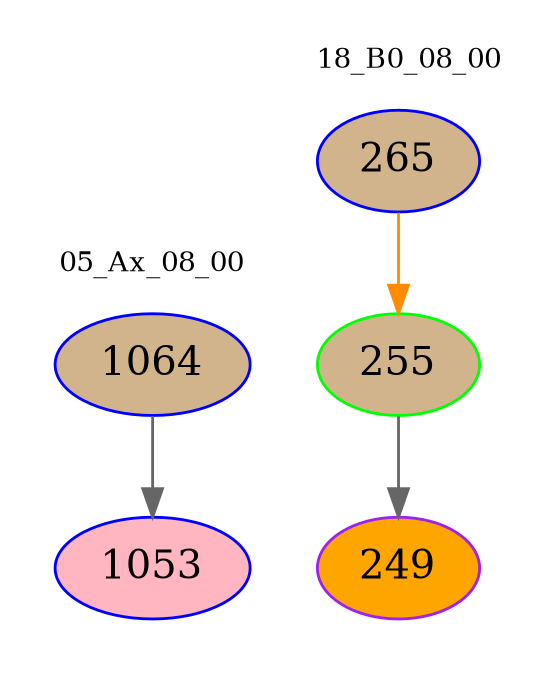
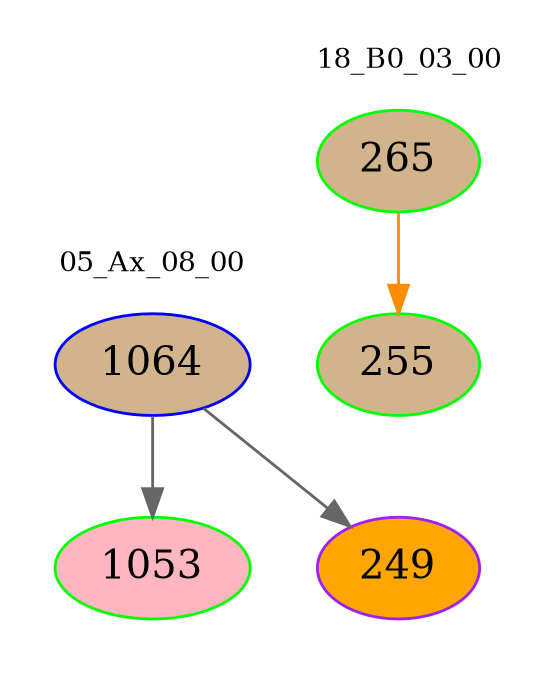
cluster "18_B0_08_00": label "18_B0_08_00" -> "18_B0_03_00"
node "265": color blue -> green
edge "255" -> "249": now "1064" -> "249"
node "1053": color blue -> green
